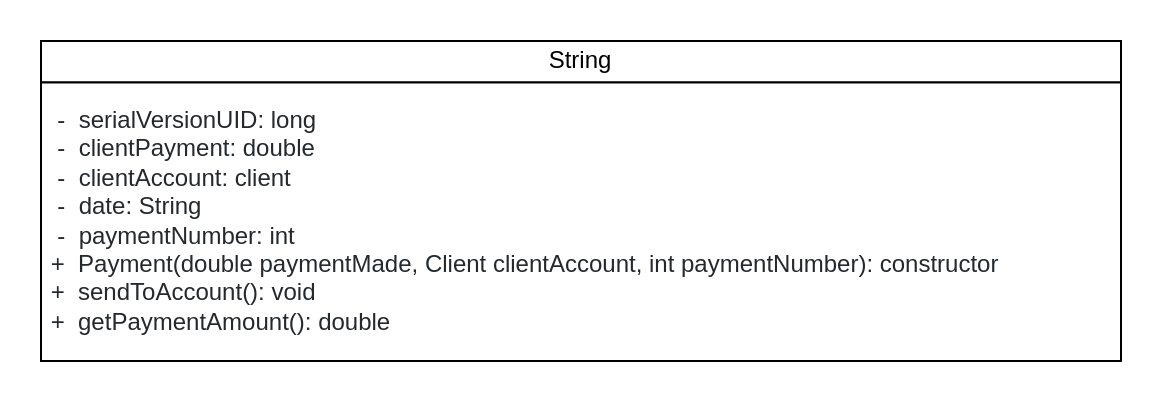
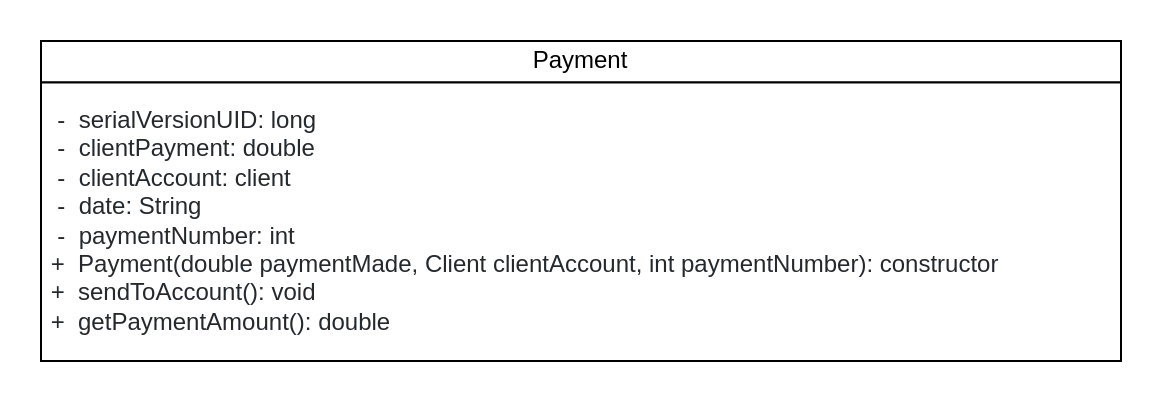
node "String": label "String" -> "Payment"
